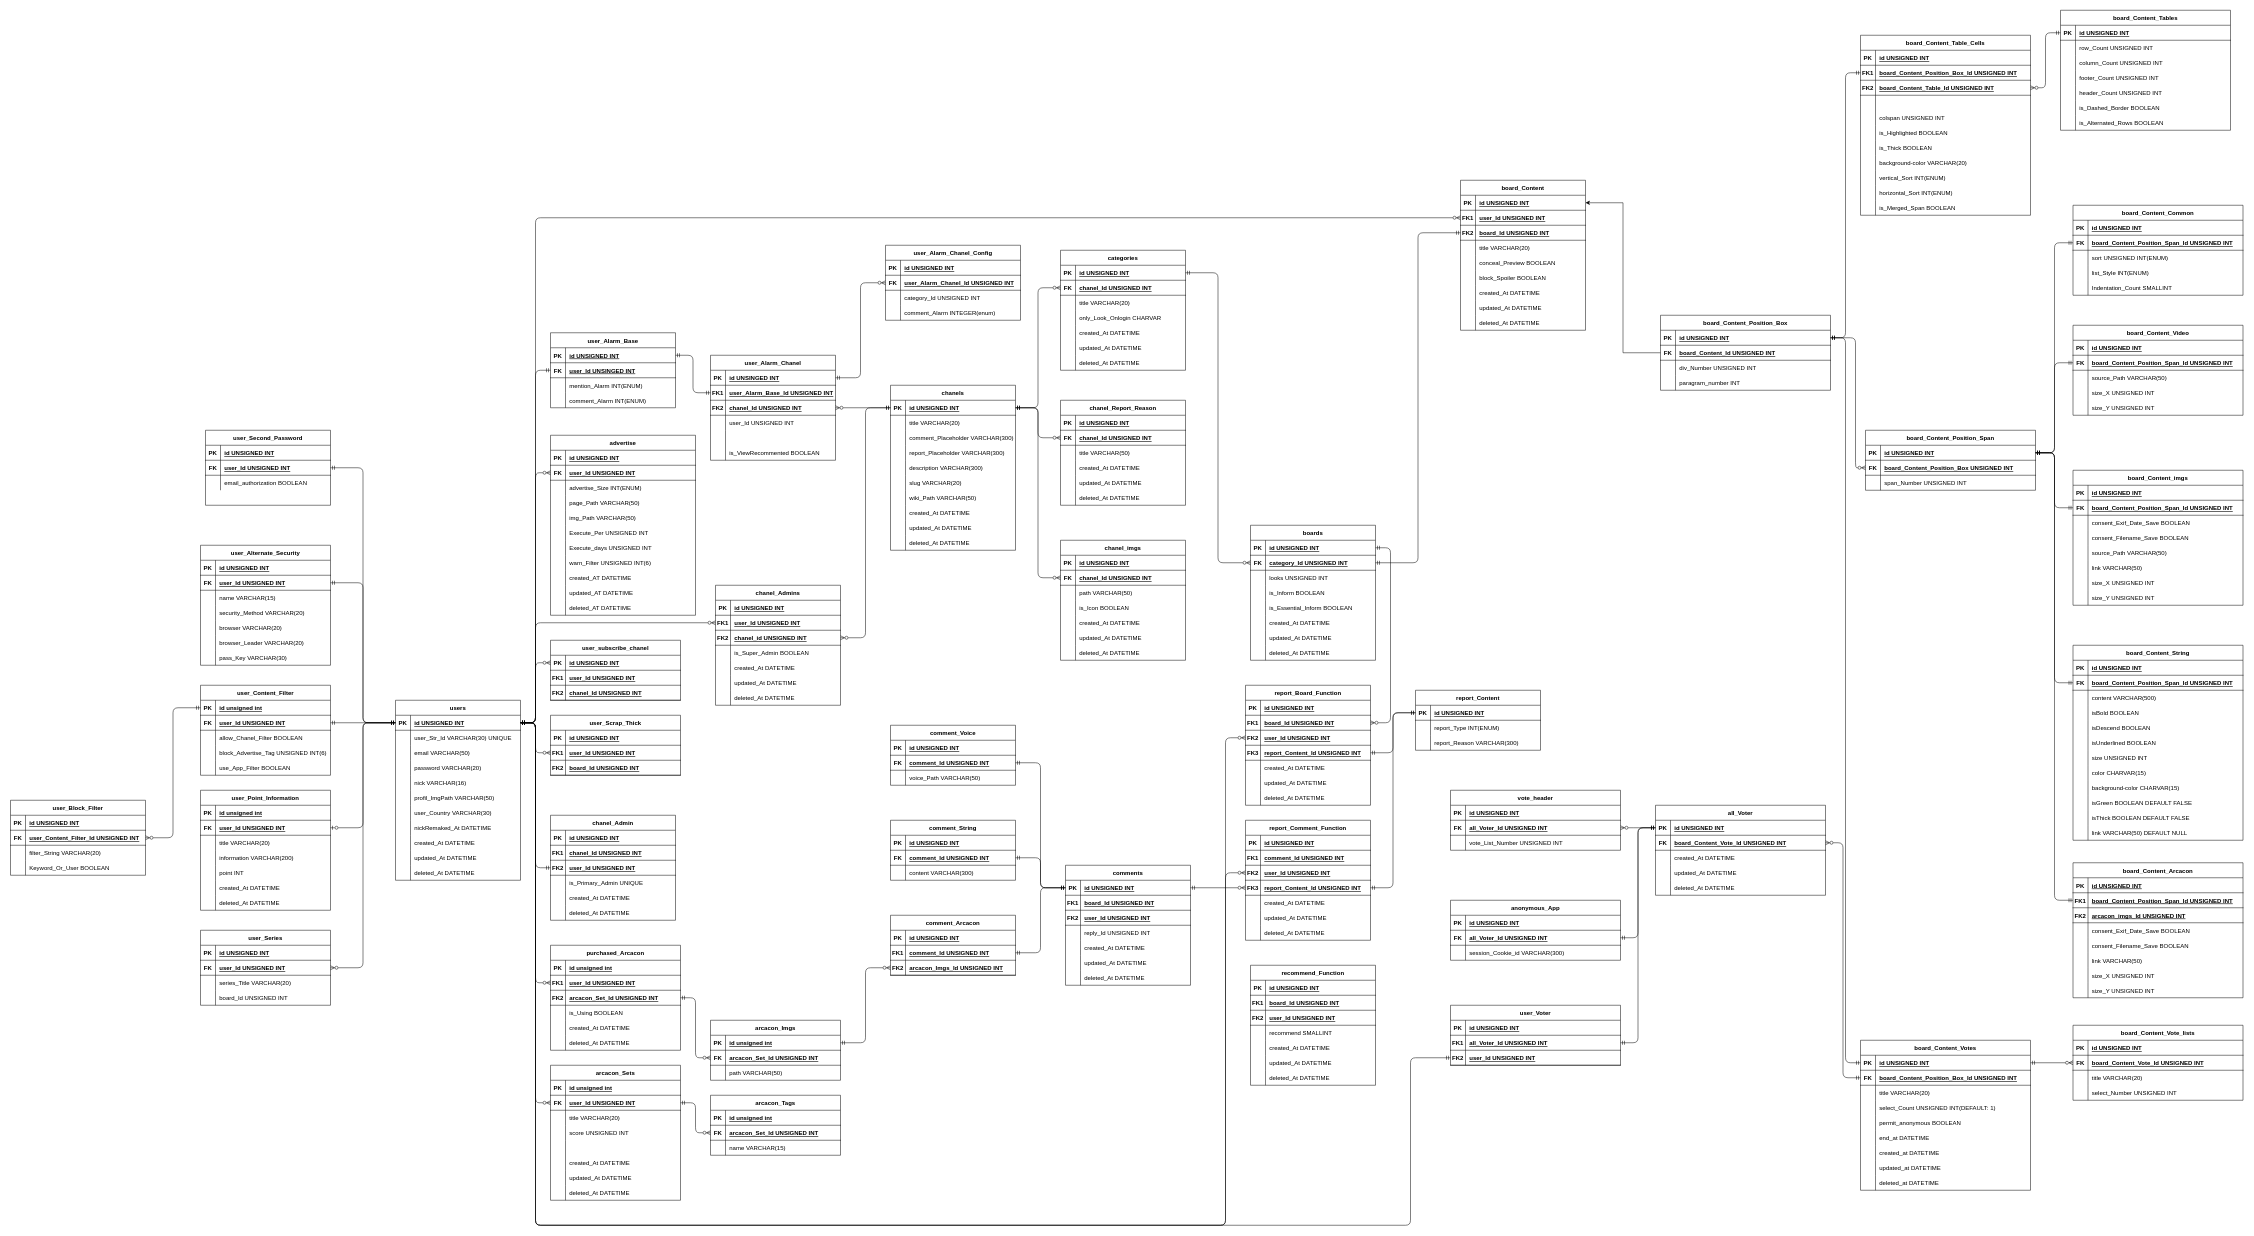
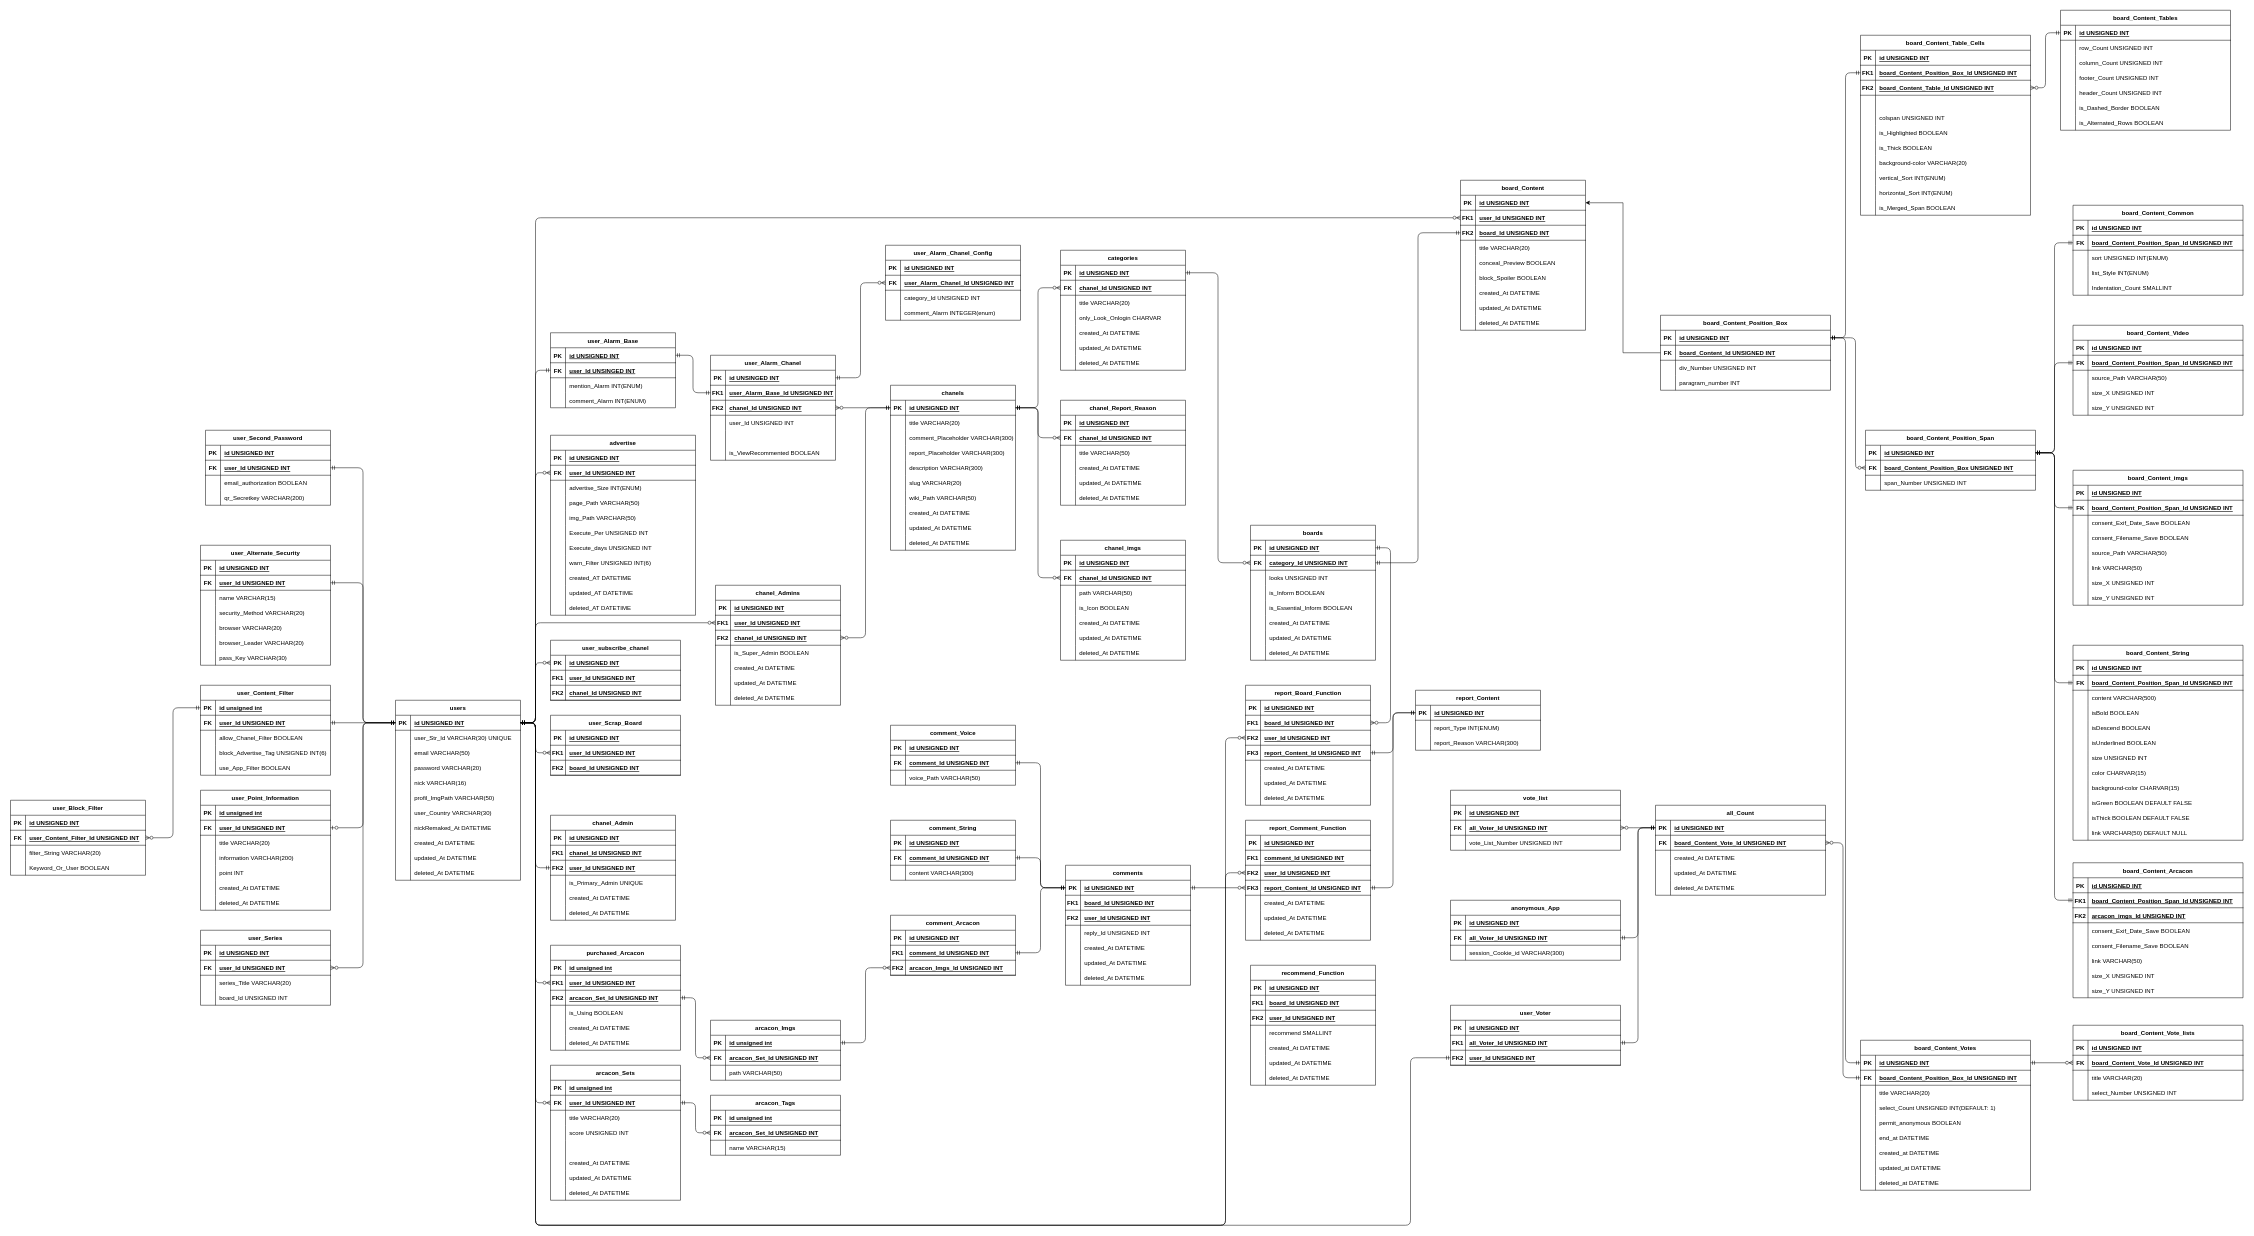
node "qr_Secretkey VARCHAR(200)": added
node "user_Scrap_Thick": label "user_Scrap_Thick" -> "user_Scrap_Board"
node "vote_header": label "vote_header" -> "vote_list"
node "all_Voter": label "all_Voter" -> "all_Count"
